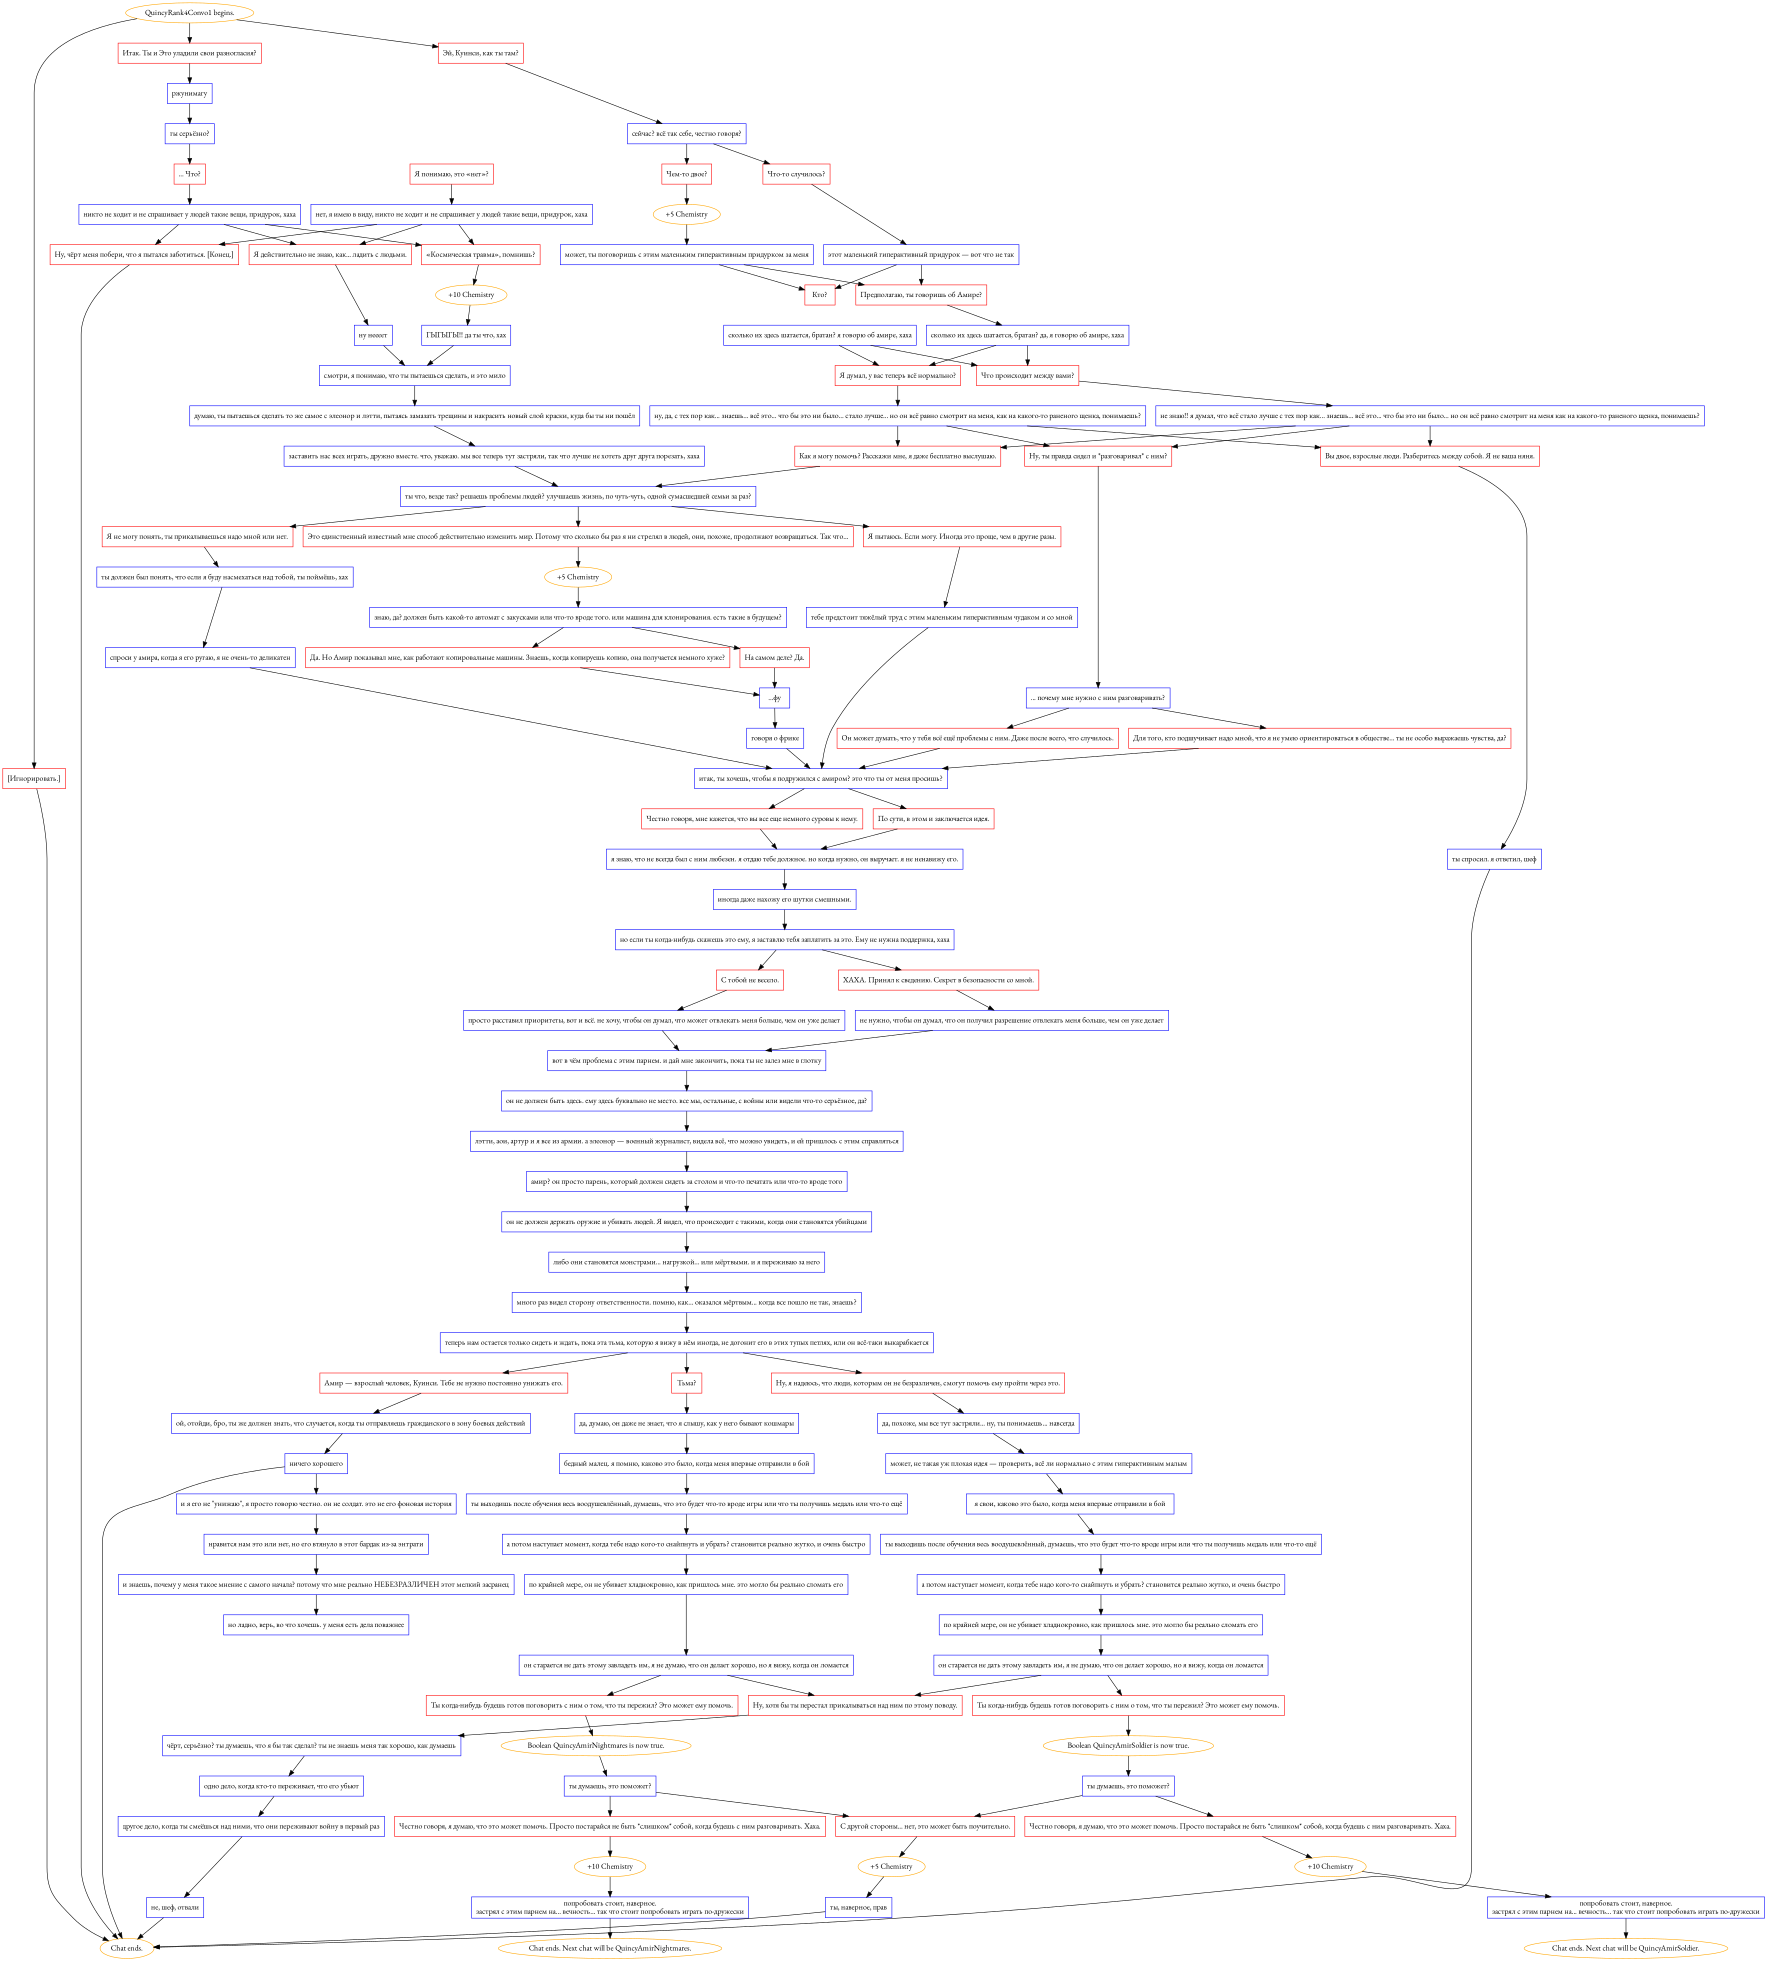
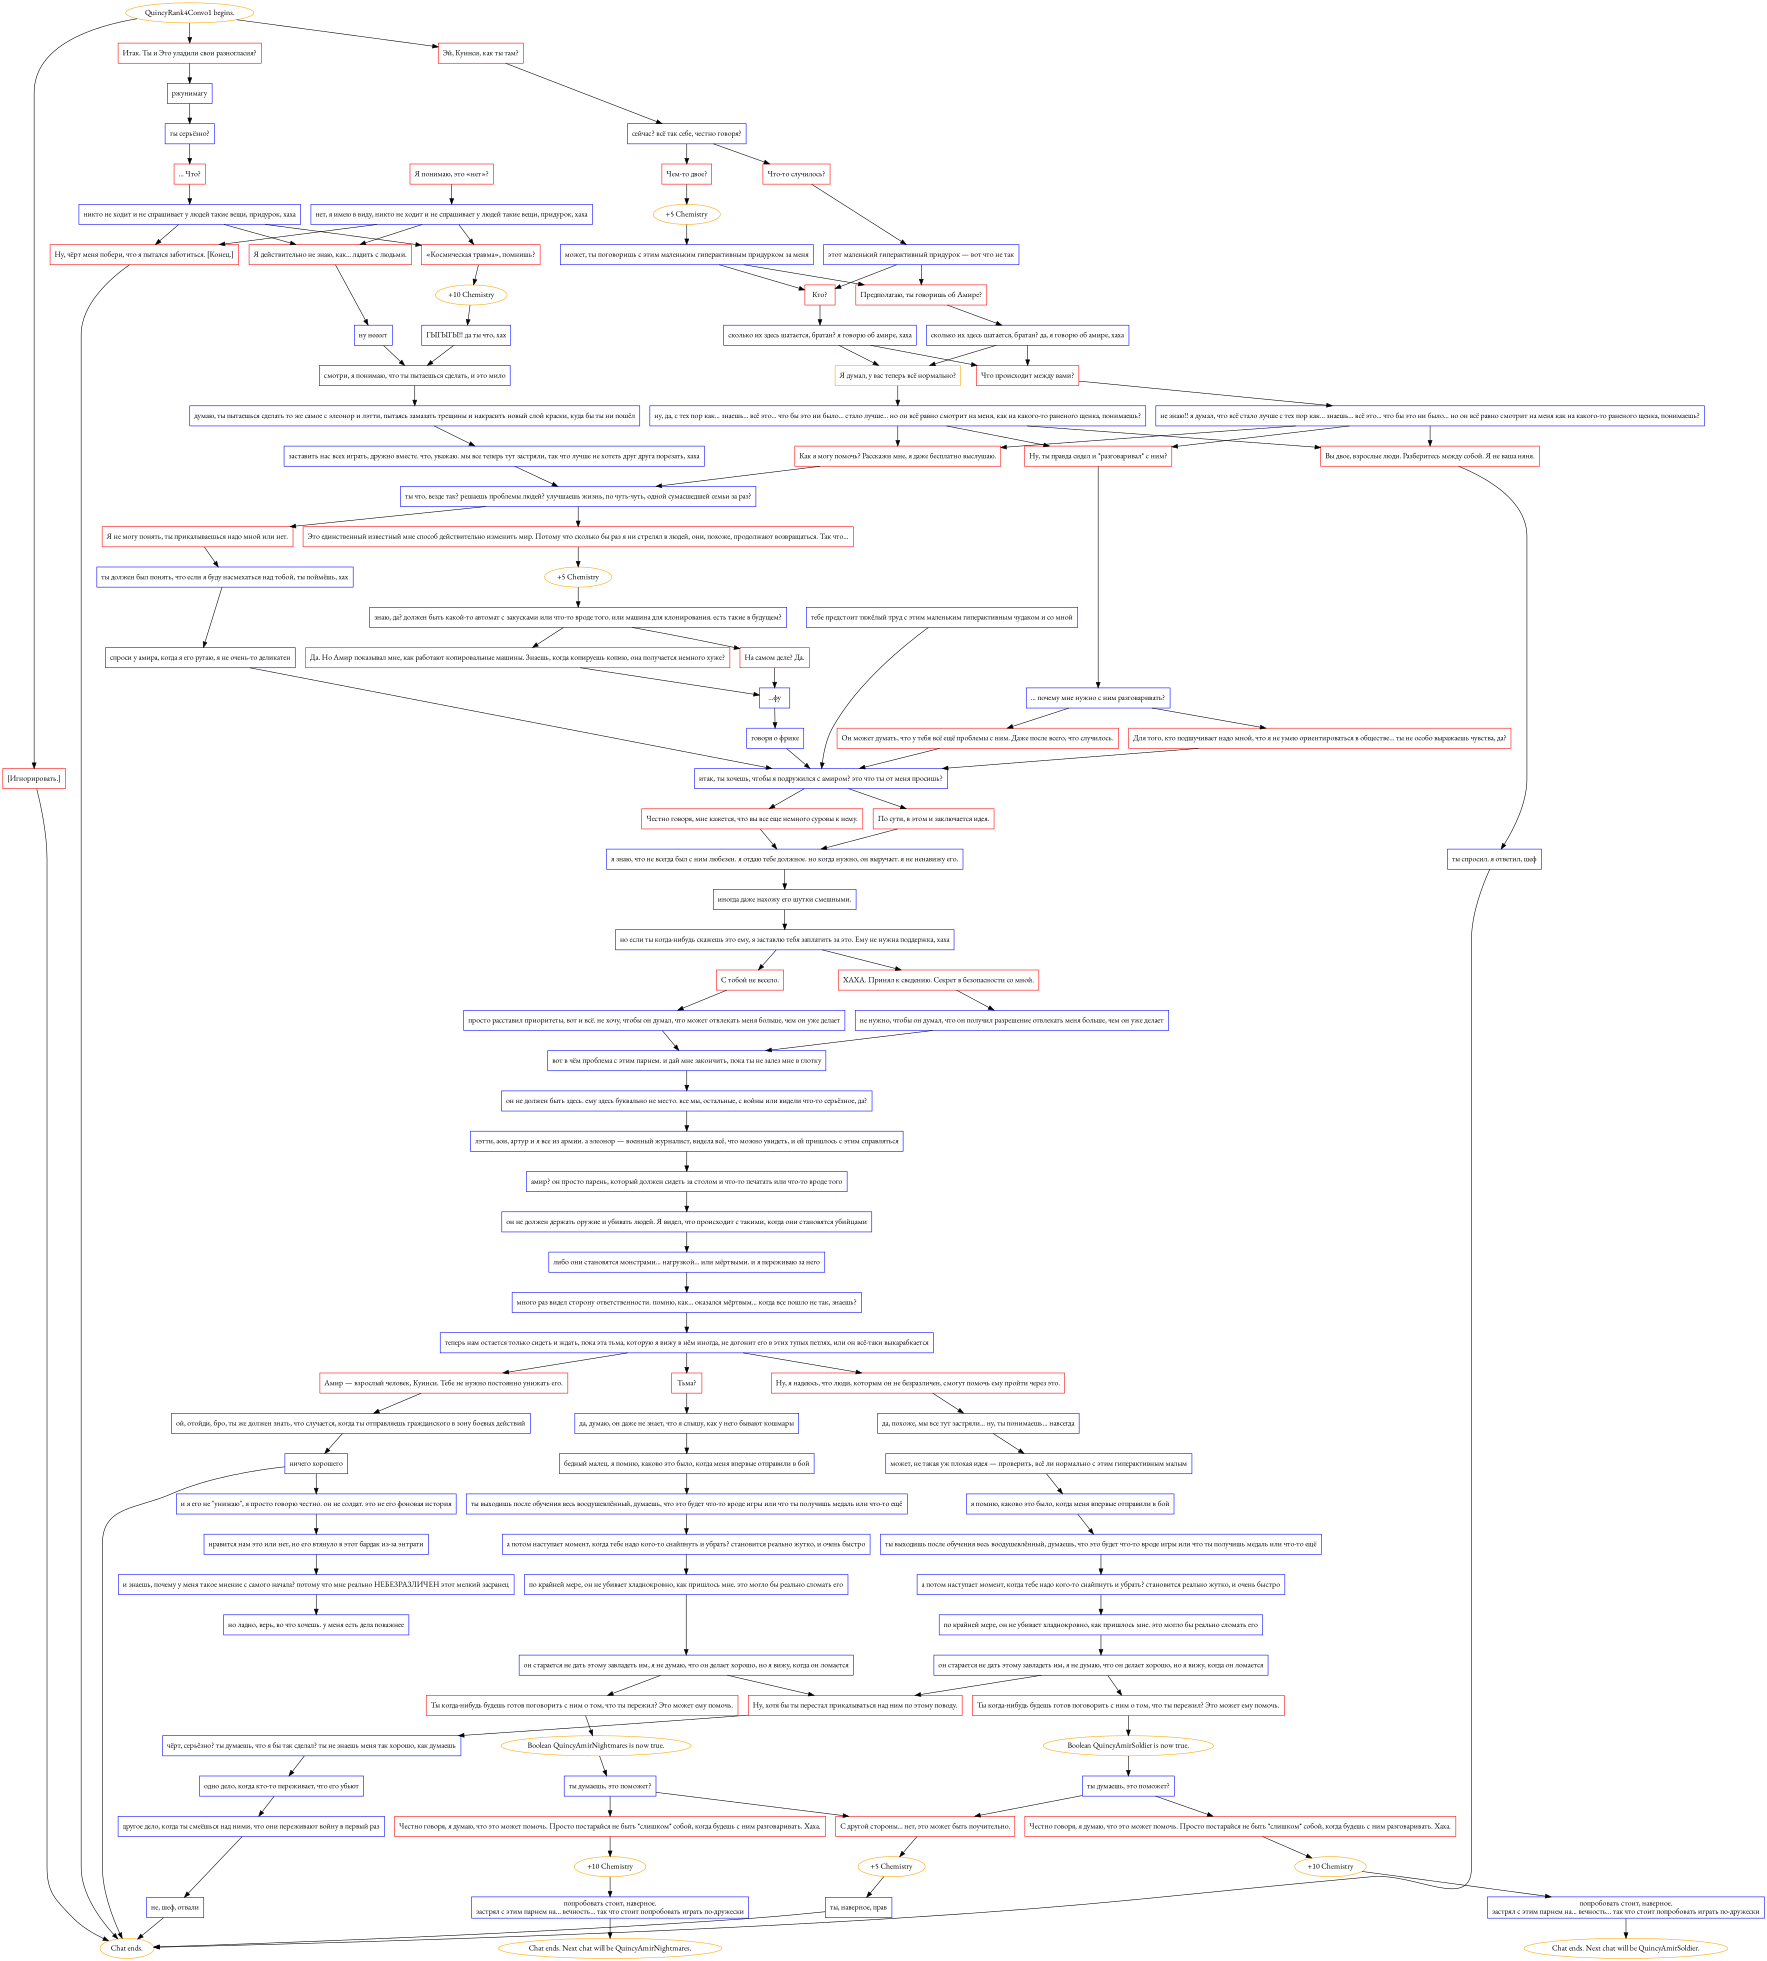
edge "Кто?" -> "сколько их здесь шатается, братан? я говорю об амире, хаха": added
node "Я думал, у вас теперь всё нормально?": color red -> orange
node "Я пытаюсь. Если могу. Иногда это проще, чем в другие разы.": removed
node "я свои, каково это было, когда меня впервые отправили в бой": label "я свои, каково это было, когда меня впервые отправили в бой" -> "я помню, каково это было, когда меня впервые отправили в бой"
